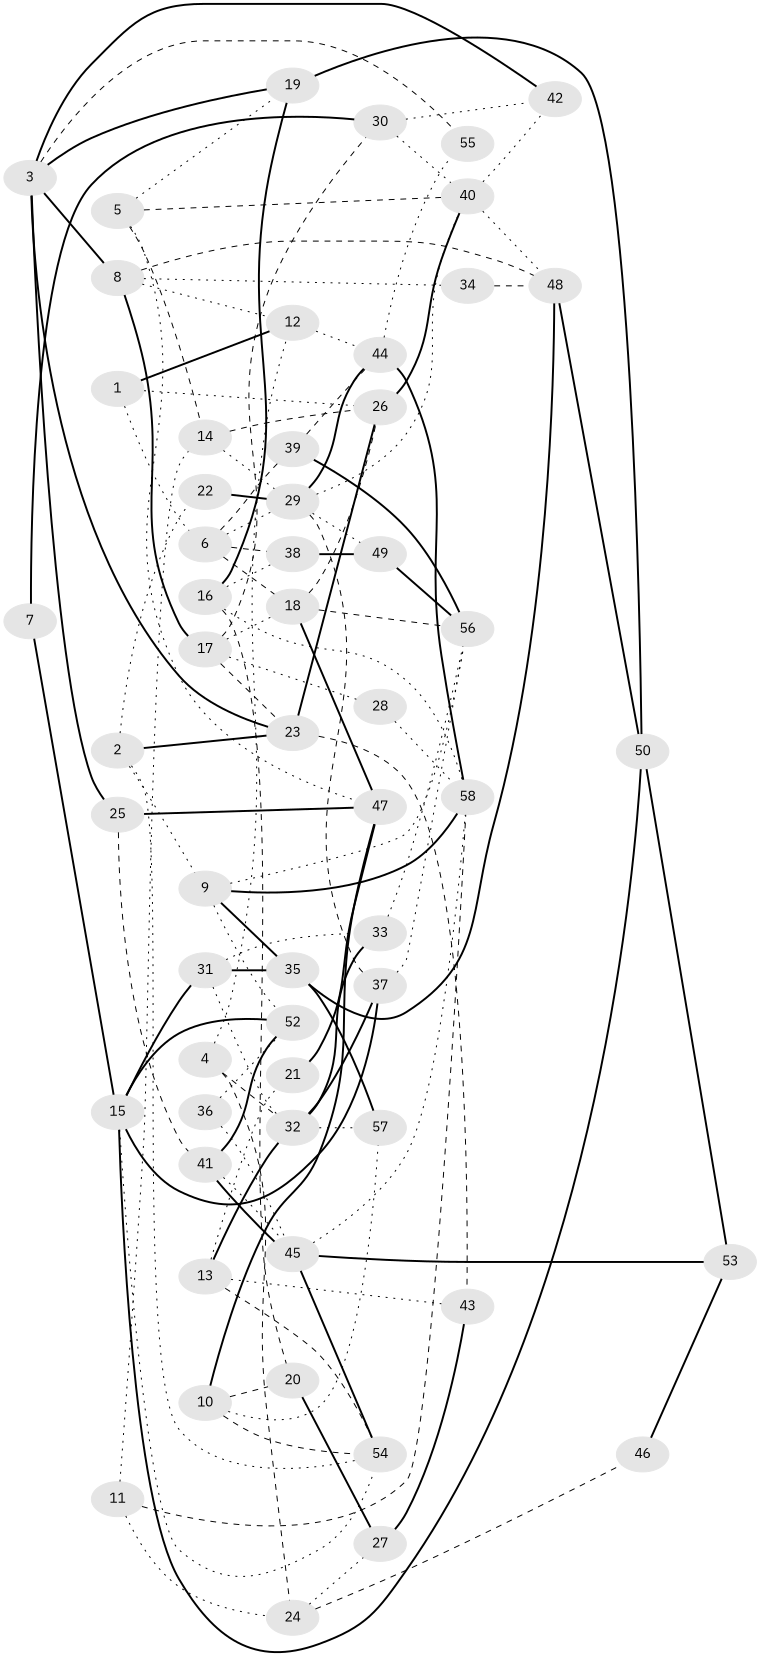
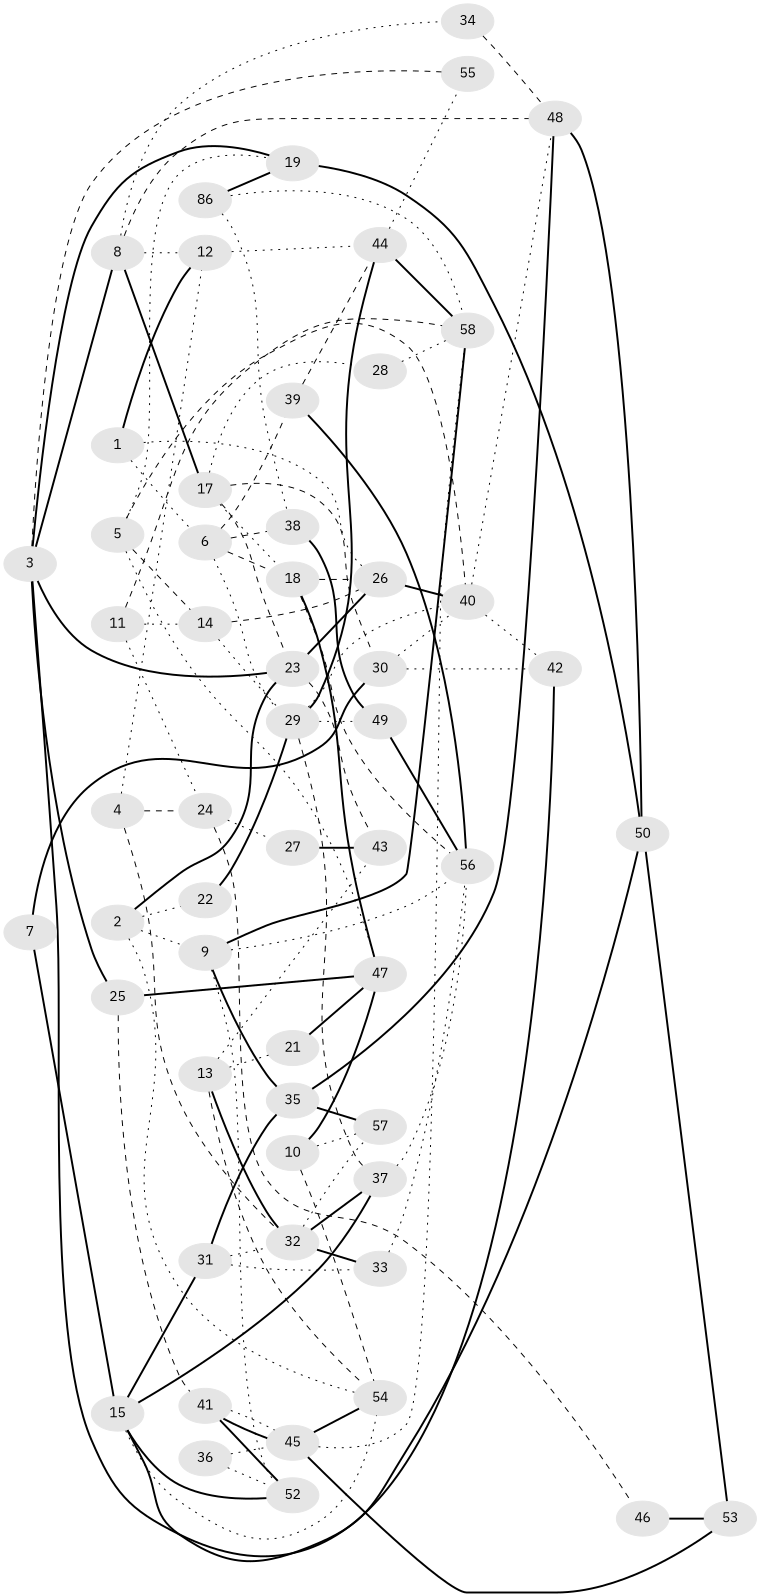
node "16": label "16" -> "86"
node "20": removed
